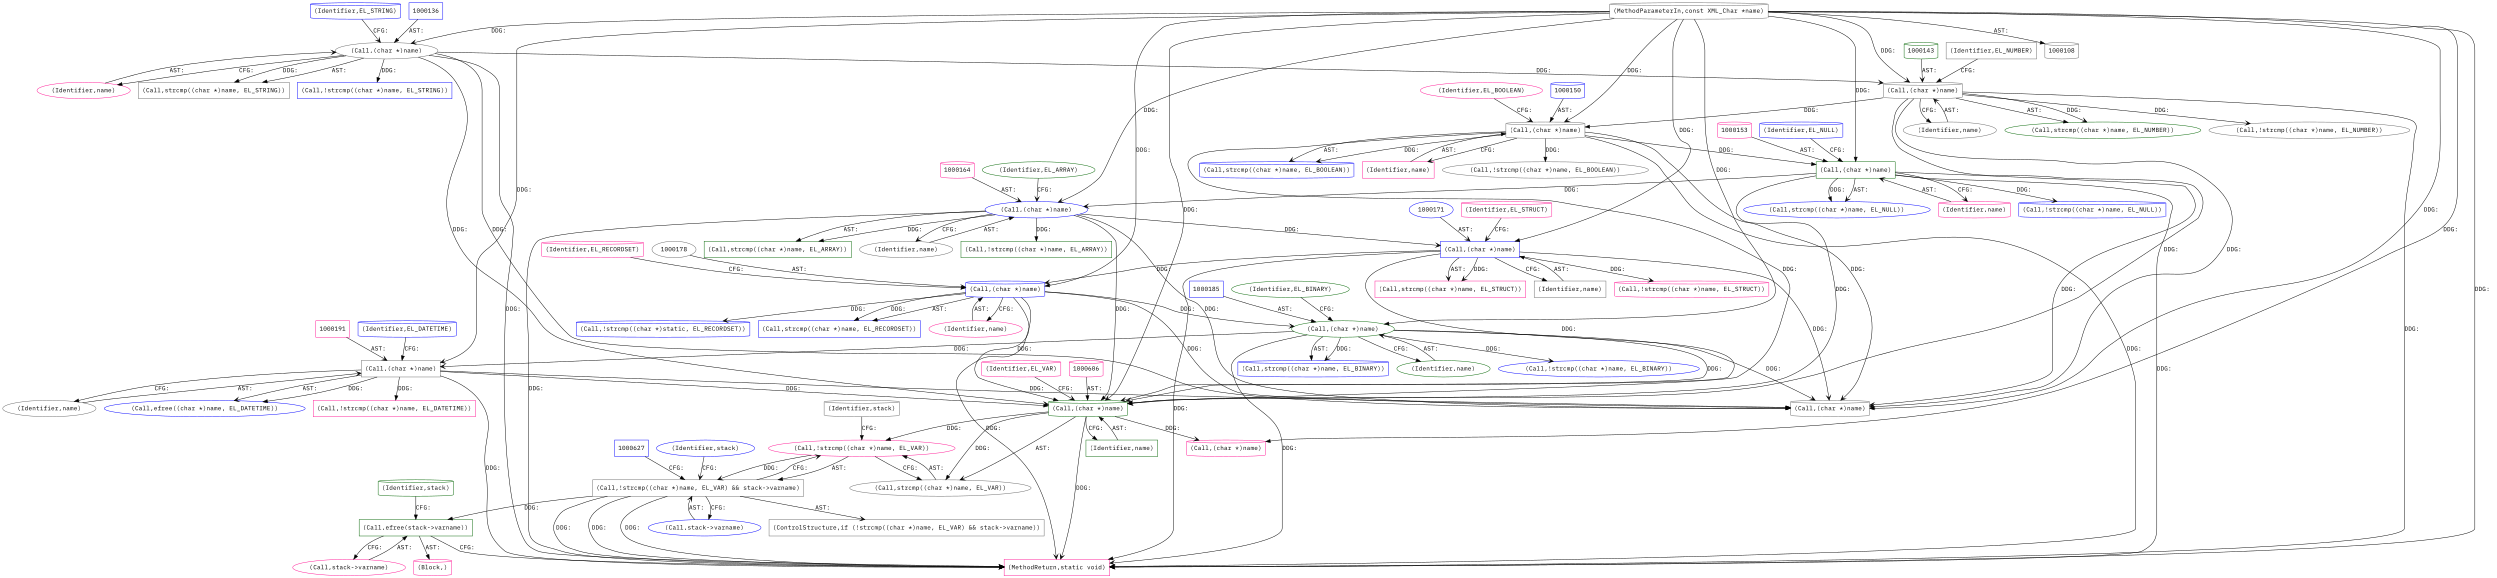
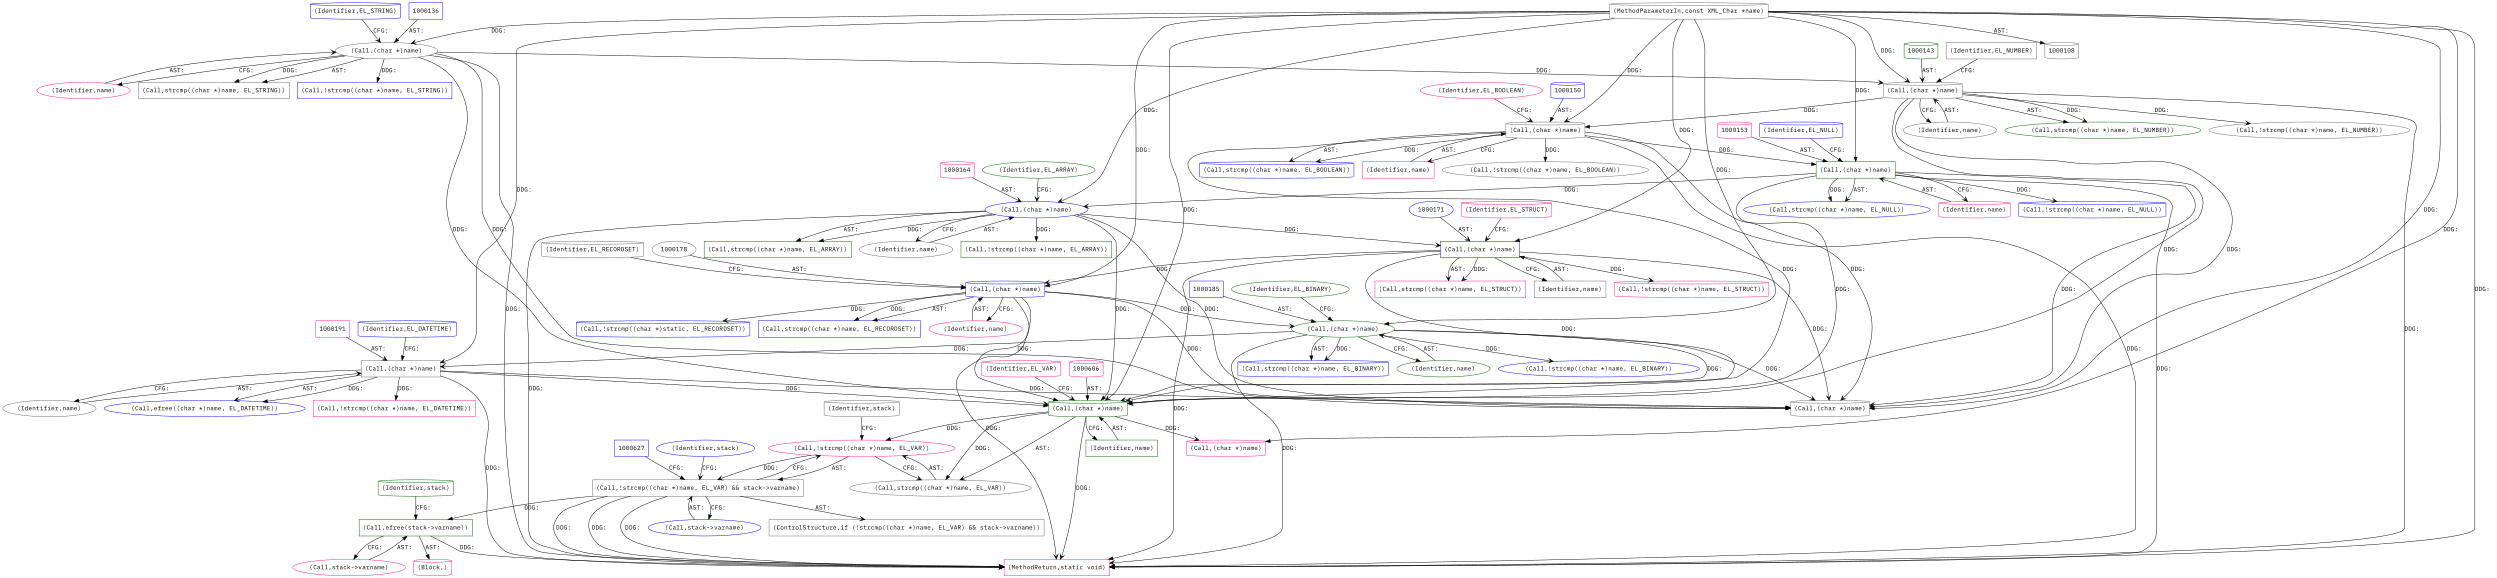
node "(Identifier,EL_RECORDSET)": color deeppink -> gray40
edge "(Call,strcmp((char *)name, EL_VAR))" -> "(Call,!strcmp((char *)name, EL_VAR))": arrowhead normal -> vee
edge "(Call,!strcmp((char *)name, EL_VAR))" -> "(Call,strcmp((char *)name, EL_VAR))": arrowhead normal -> vee
edge "(Call,efree(stack->varname))" -> "(MethodReturn,static void)": label "CFG: " -> "DDG: "
